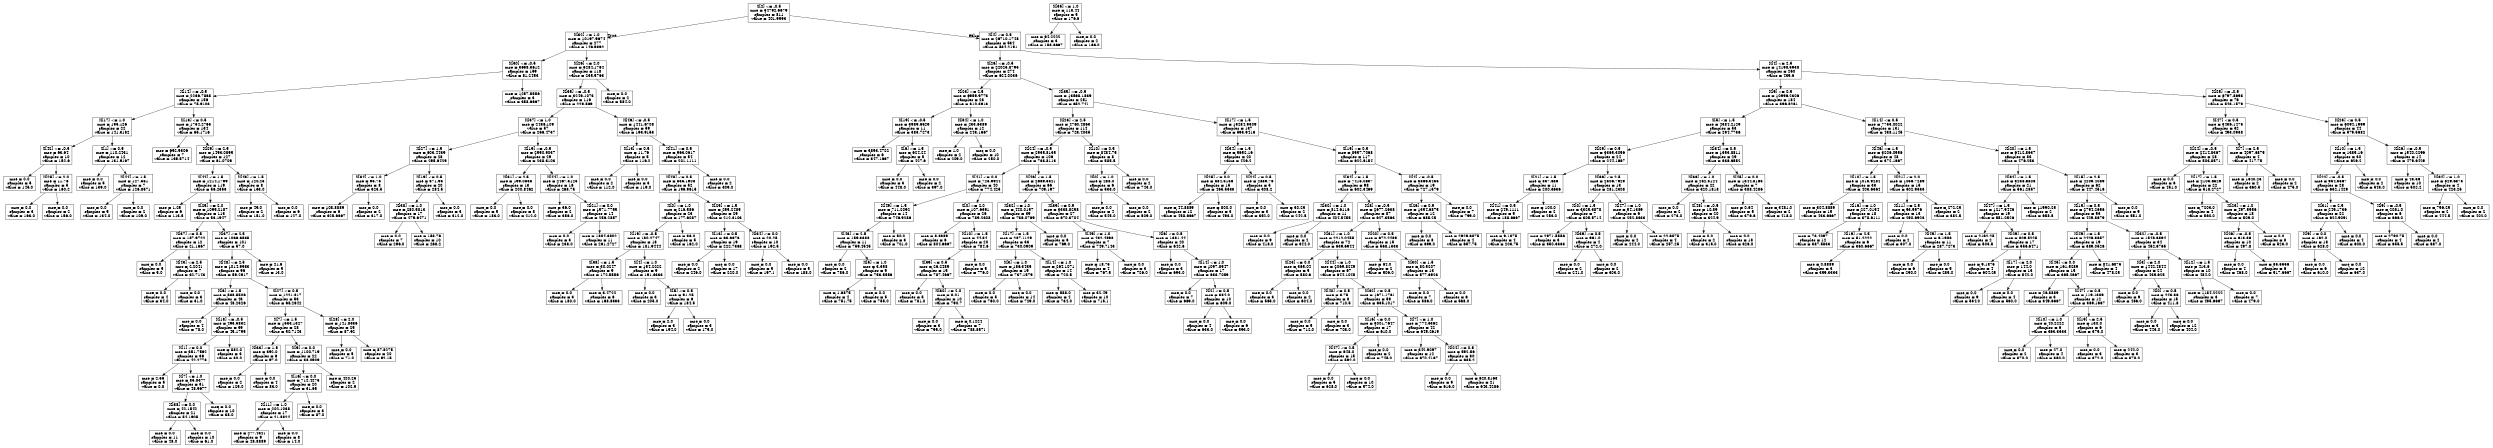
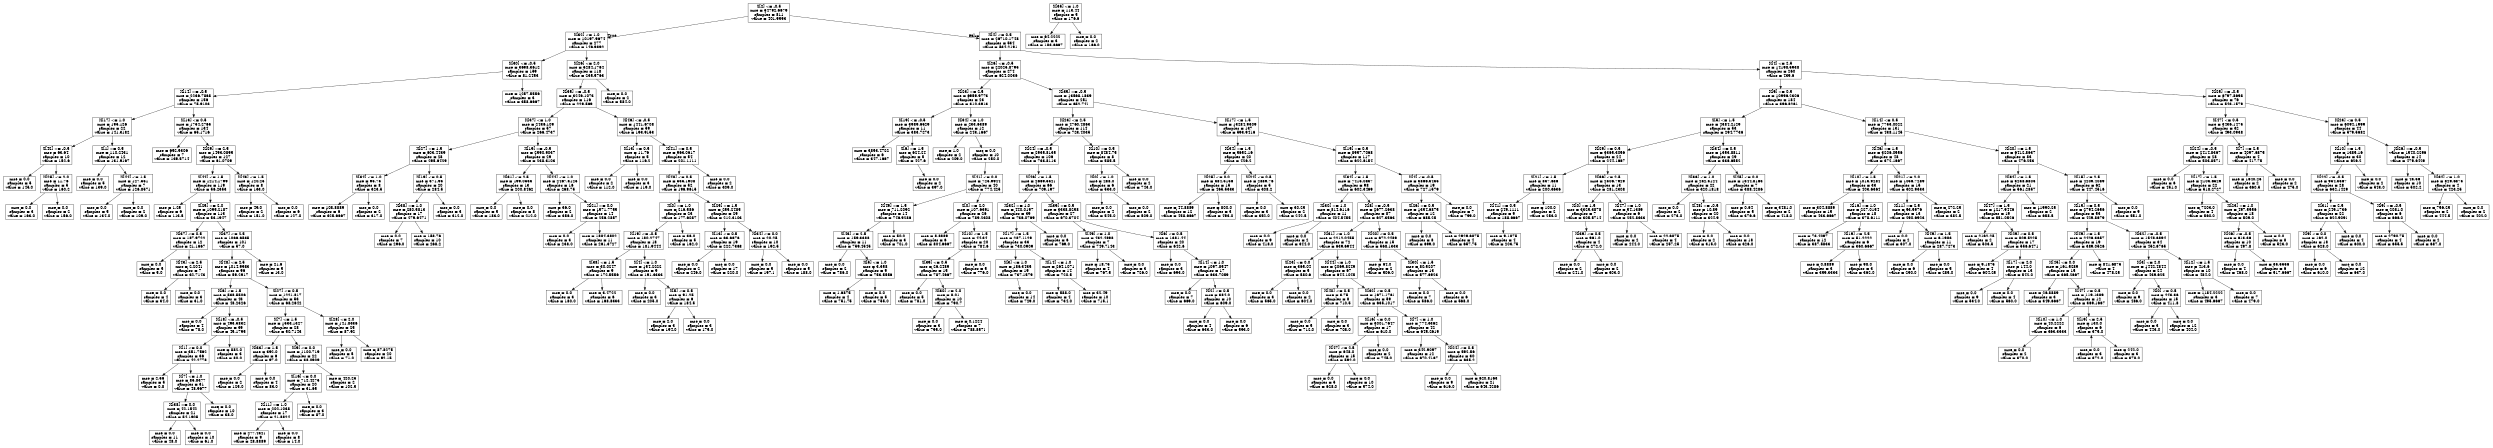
node "X[37] <= 1.0 mse = 2436.109 value = 57 value = 266.4737": label "X[37] <= 1.0 mse = 2436.109 value = 57 value = 266.4737" -> "X[37] <= 1.0 mse = 2436.109 samples = 57 value = 266.4737"
node "X[5] <= 1.5 mse = 4384.2129 samples = 53 value = 294.7736": label "X[5] <= 1.5 mse = 4384.2129 samples = 53 value = 294.7736" -> "X[5] <= 1.5 mse = 4384.2129 samples = 53 samples = 294.7736"
node "X[26] <= -0.5 mse = 1540.2296 samples = 14 value = 479.6429": label "X[26] <= -0.5 mse = 1540.2296 samples = 14 value = 479.6429" -> "X[26] <= -0.5 value = 1540.2296 samples = 14 value = 479.6429"
edge "X[24] <= -0.5 mse = 2935.8135 samples = 106 value = 733.8113" -> "X[41] <= 0.0 mse = 725.9944 samples = 40 value = 774.425": now "mse = 0.0 samples = 10 value = 250.0" -> "X[41] <= 0.0 mse = 725.9944 samples = 40 value = 774.425"
node "mse = 0.0 samples = 3 value = 448.0": removed
node "mse = 1884.3802 samples = 11 value = 261.2727": label "mse = 1884.3802 samples = 11 value = 261.2727" -> "mse = 1884.3802 samples = 11 value = 261.3727"
node "mse = 2971.5556 samples = 3 value = 350.3333": removed
node "mse = 98.0 samples = 3 value = 362.0": added
node "mse = 841.6875 samples = 4 value = 478.25": label "mse = 841.6875 samples = 4 value = 478.25" -> "mse = 841.6875 value = 4 value = 478.25"
node "mse = 0.0 samples = 5 value = 760.0": removed
edge "X[19] <= 2.5 mse = 130.0 samples = 6 value = 375.0" -> "mse = 0.0 samples = 3 value = 372.0": reversed
node "mse = 27.0 samples = 4 value = 360.0": removed
